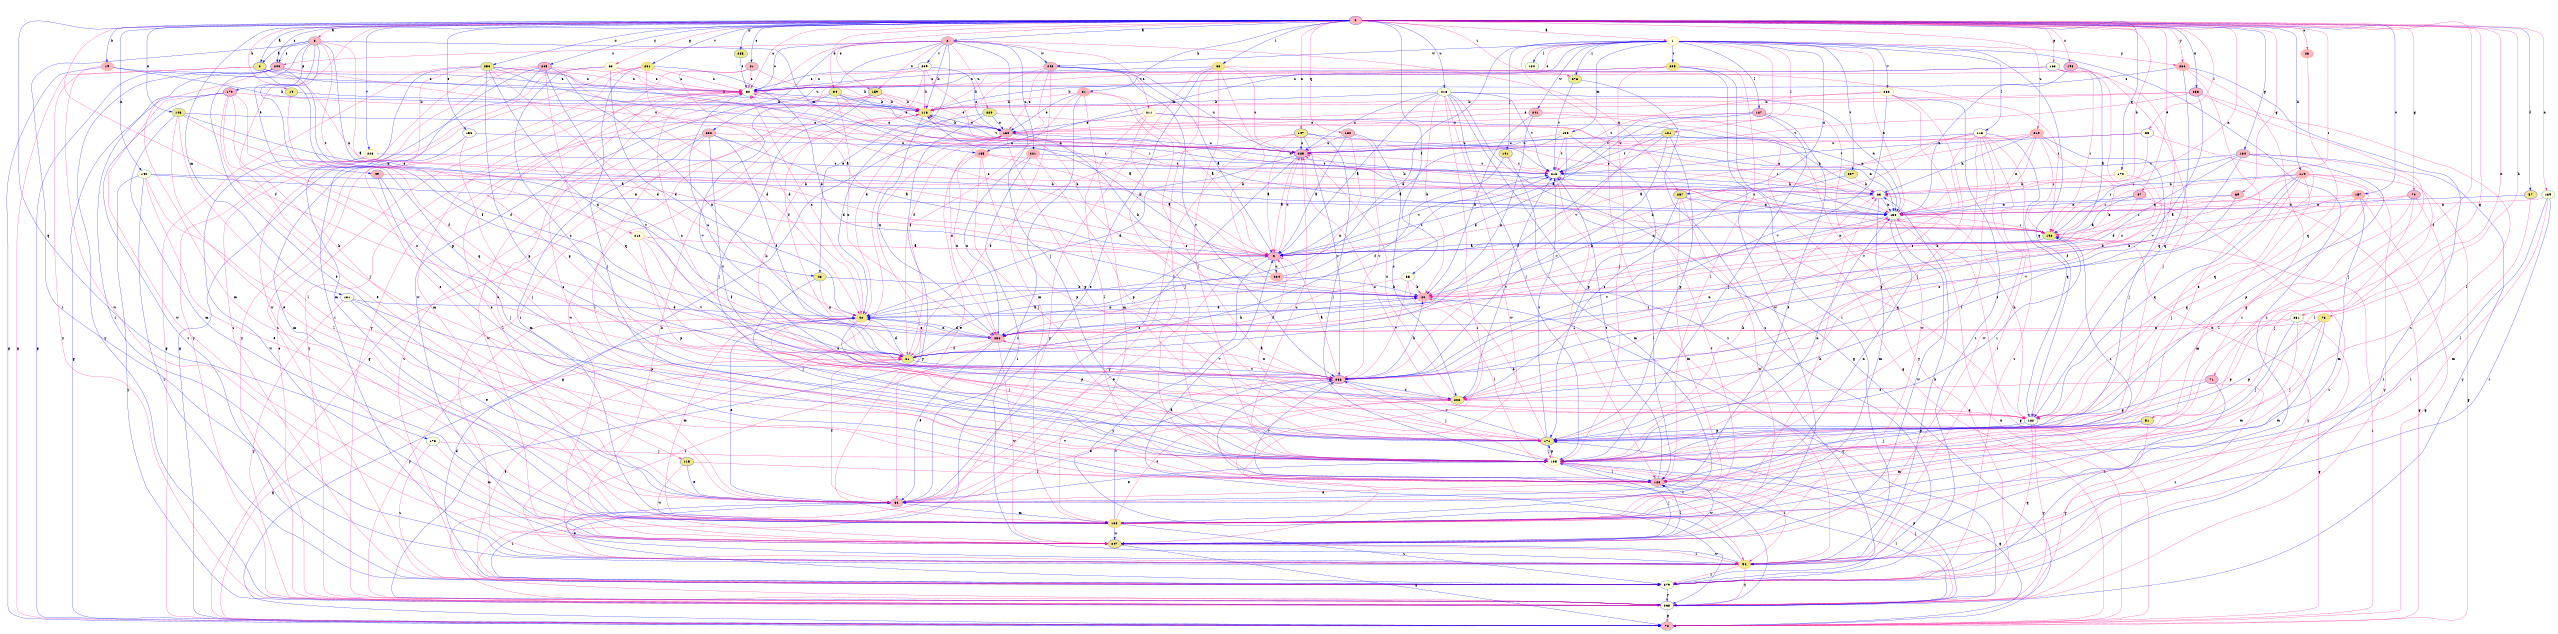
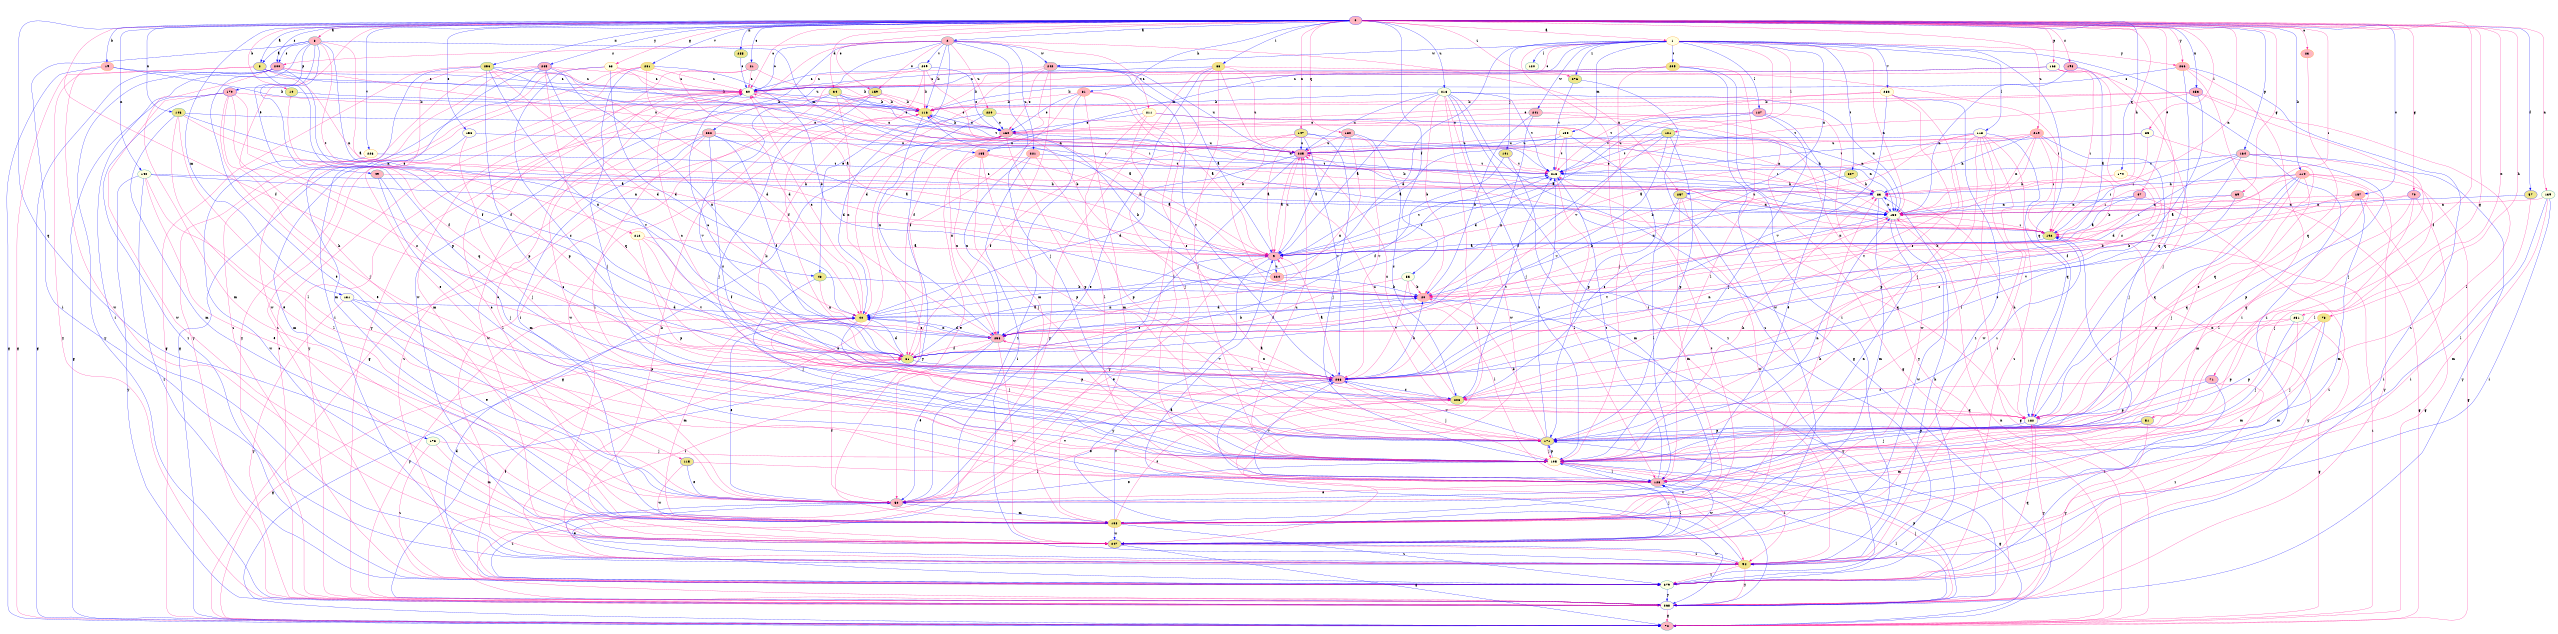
edge "256" -> "30": removed, label "c"
